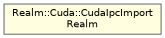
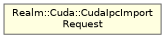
node "Realm::Cuda::CudaIpcImport Realm": label "Realm::Cuda::CudaIpcImport Realm" -> "Realm::Cuda::CudaIpcImport Request"
